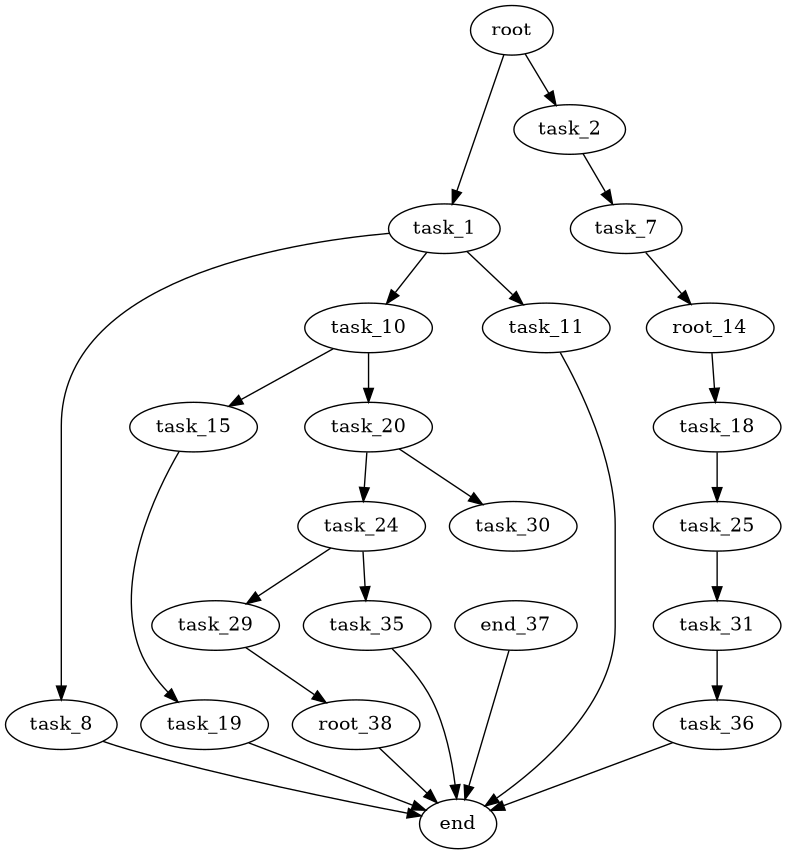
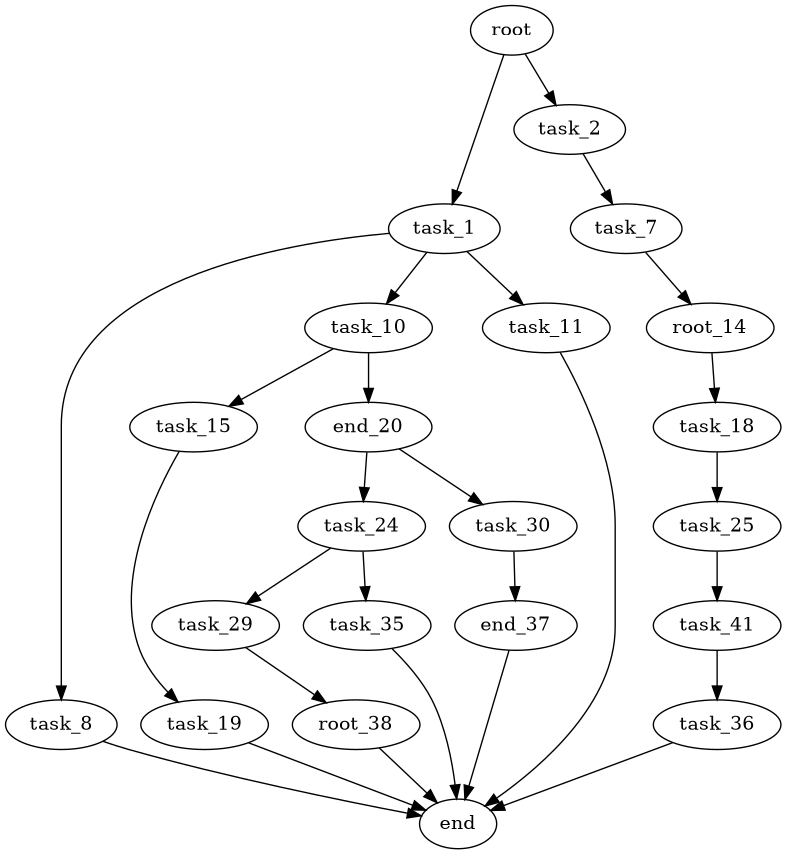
node "task_20": label "task_20" -> "end_20"
edge "task_30" -> "end_37": added
node "task_31": label "task_31" -> "task_41"
